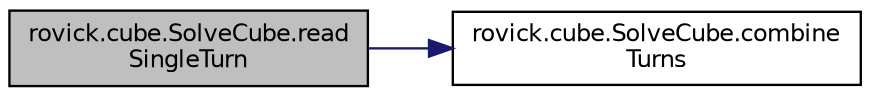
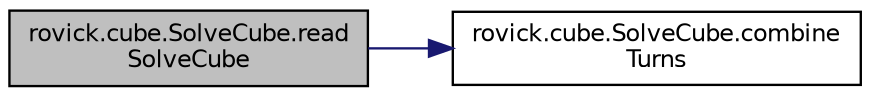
node "rovick.cube.SolveCube.read SingleTurn": label "rovick.cube.SolveCube.read SingleTurn" -> "rovick.cube.SolveCube.read SolveCube"
